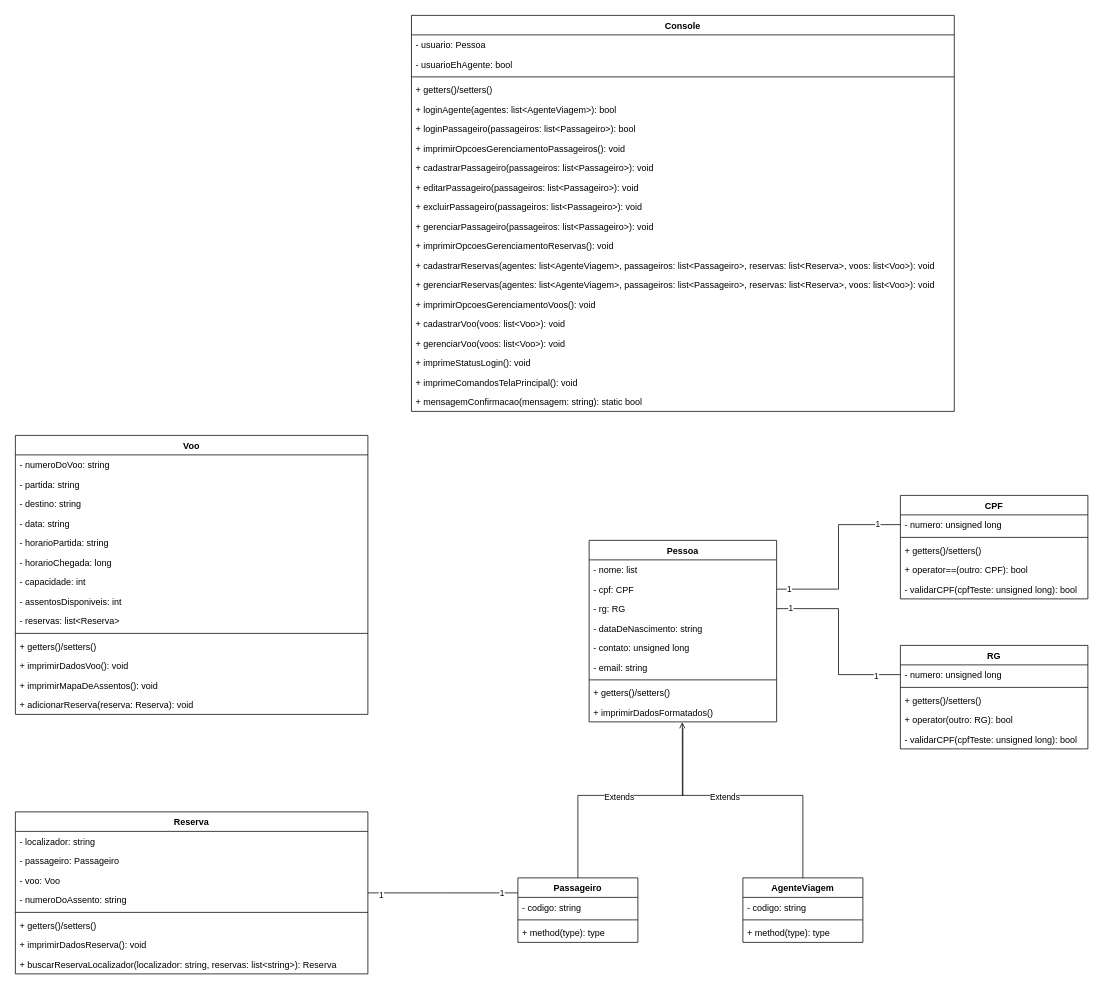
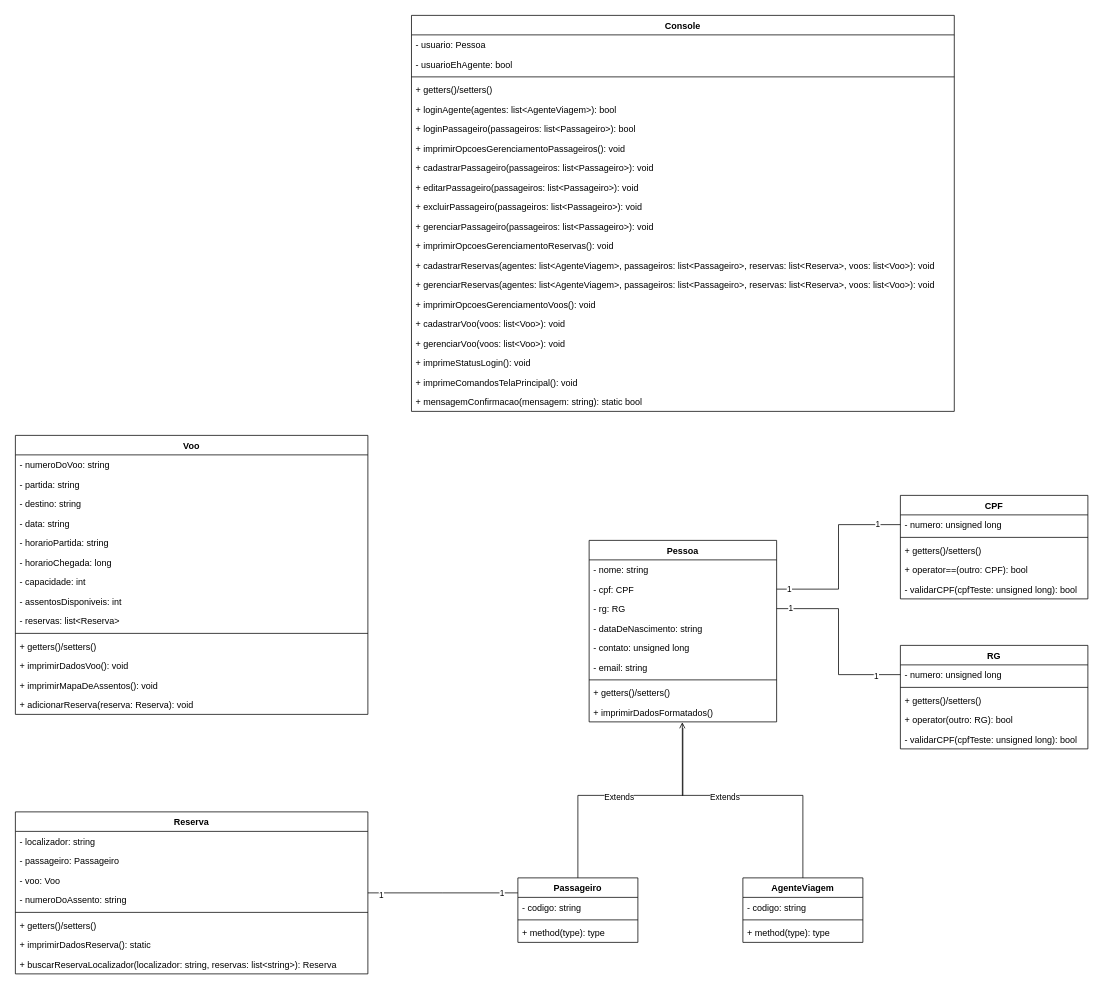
node "- nome: list": label "- nome: list" -> "- nome: string"
node "+ imprimirDadosReserva(): void": label "+ imprimirDadosReserva(): void" -> "+ imprimirDadosReserva(): static"
